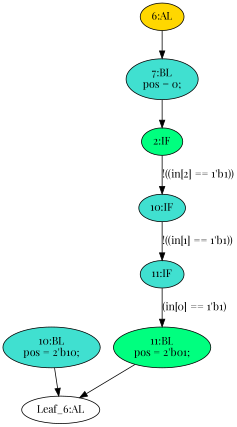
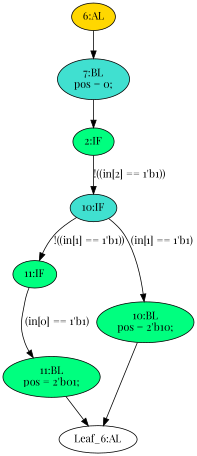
edge "10:IF" -> "10:BL pos = 2'b10;": added, label "(in[1] == 1'b1)"
node "11:IF": fillcolor turquoise -> springgreen
node "10:BL pos = 2'b10;": fillcolor turquoise -> springgreen
